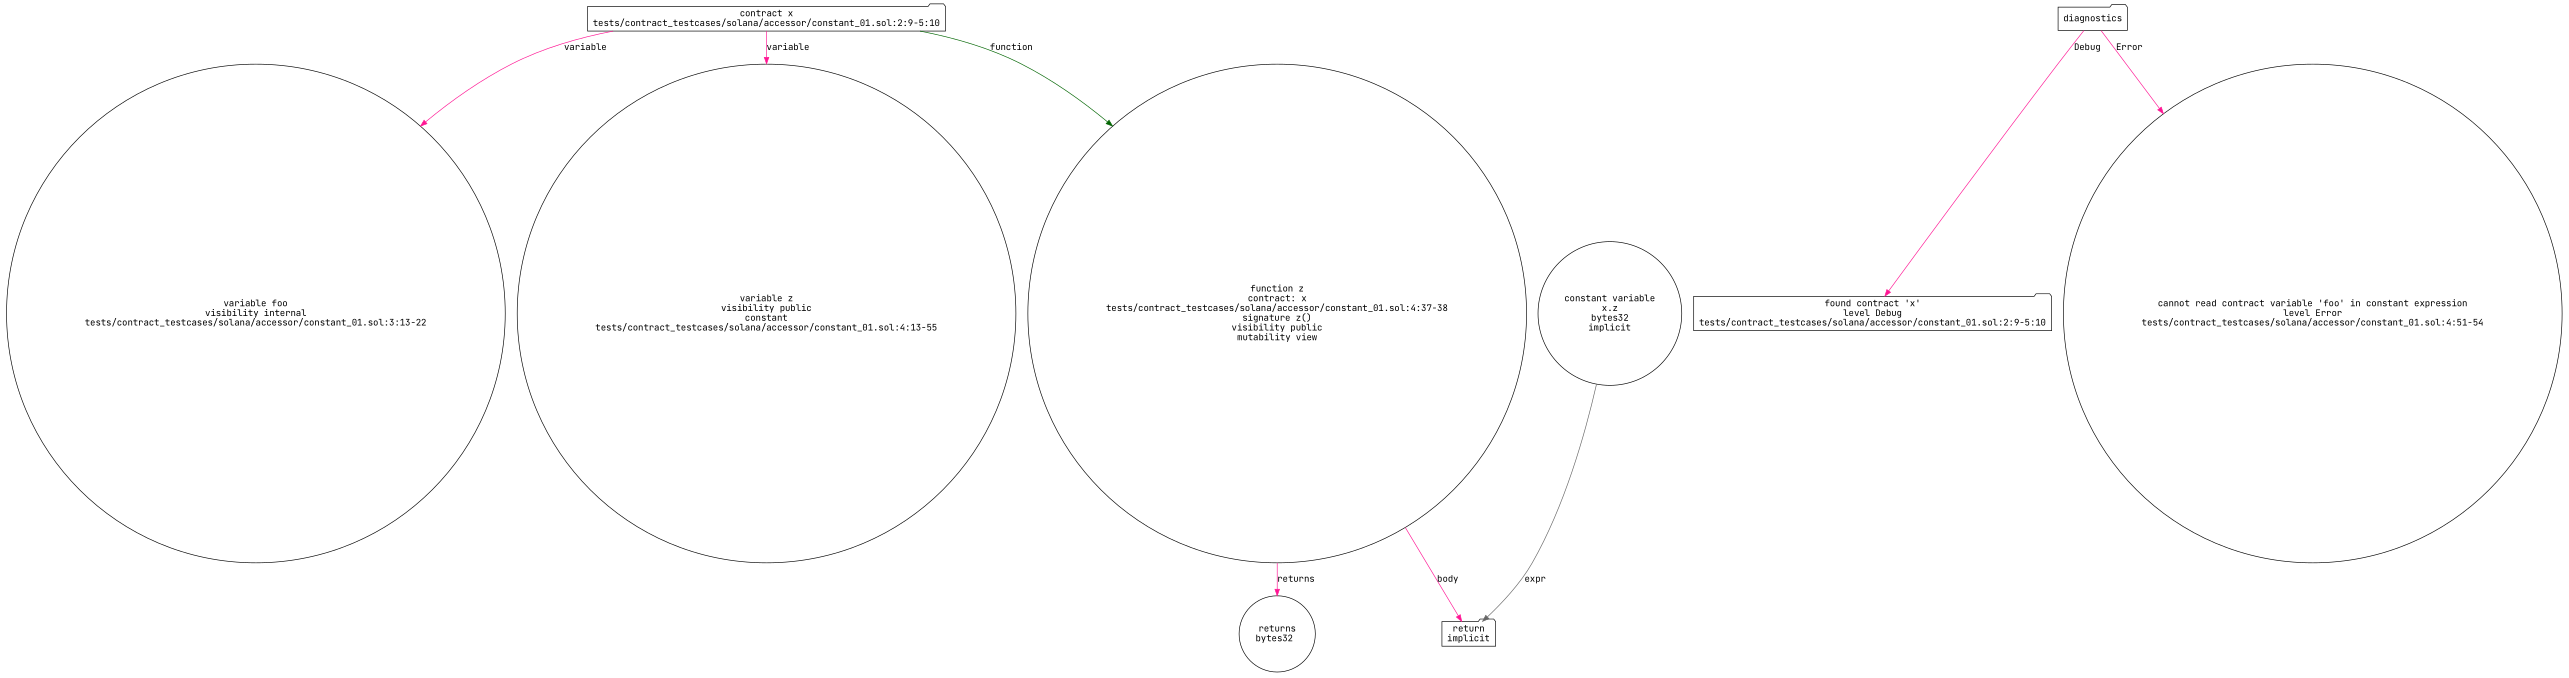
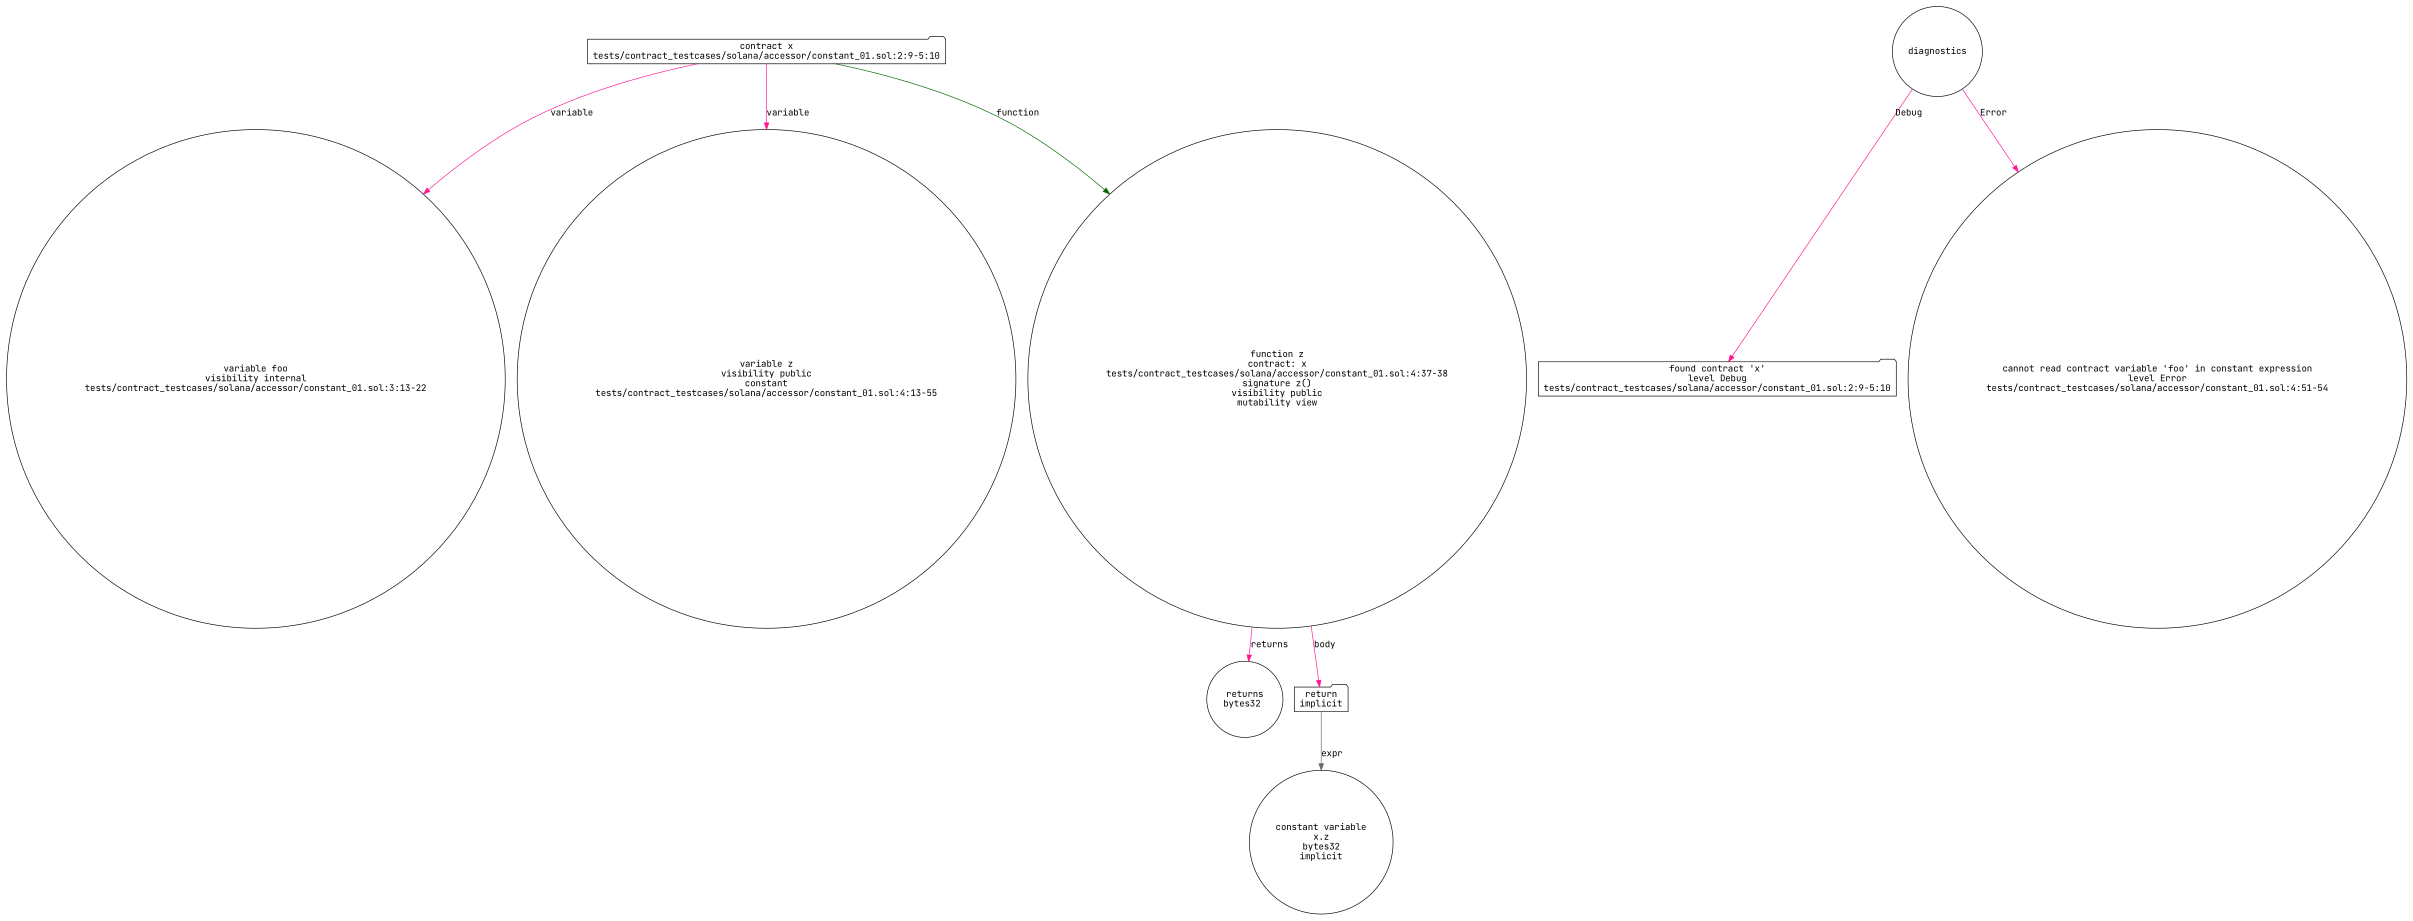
node "diagnostics": shape folder -> circle
edge "constant variable x.z bytes32 implicit" -> "return implicit": reversed
